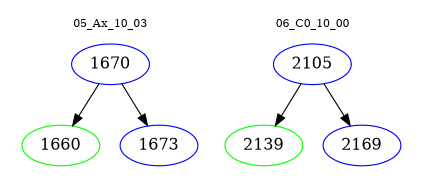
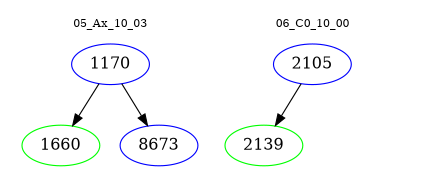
node "1670": label "1670" -> "1170"
node "1673": label "1673" -> "8673"
node "2169": removed
